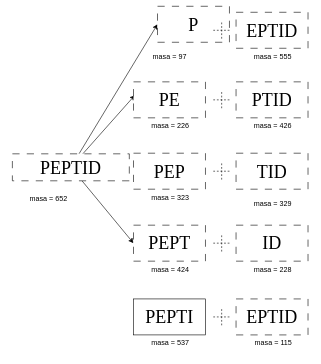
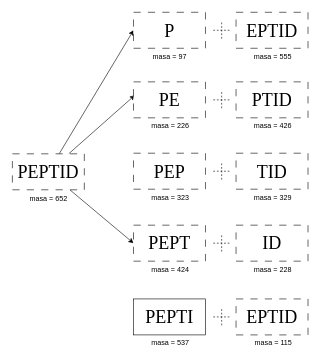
node "P": moved (194, 24) -> (170, 30)
node "PEPTID": size 117x27 -> 72x36
node "masa = 329": moved (273, 203) -> (273, 197)
